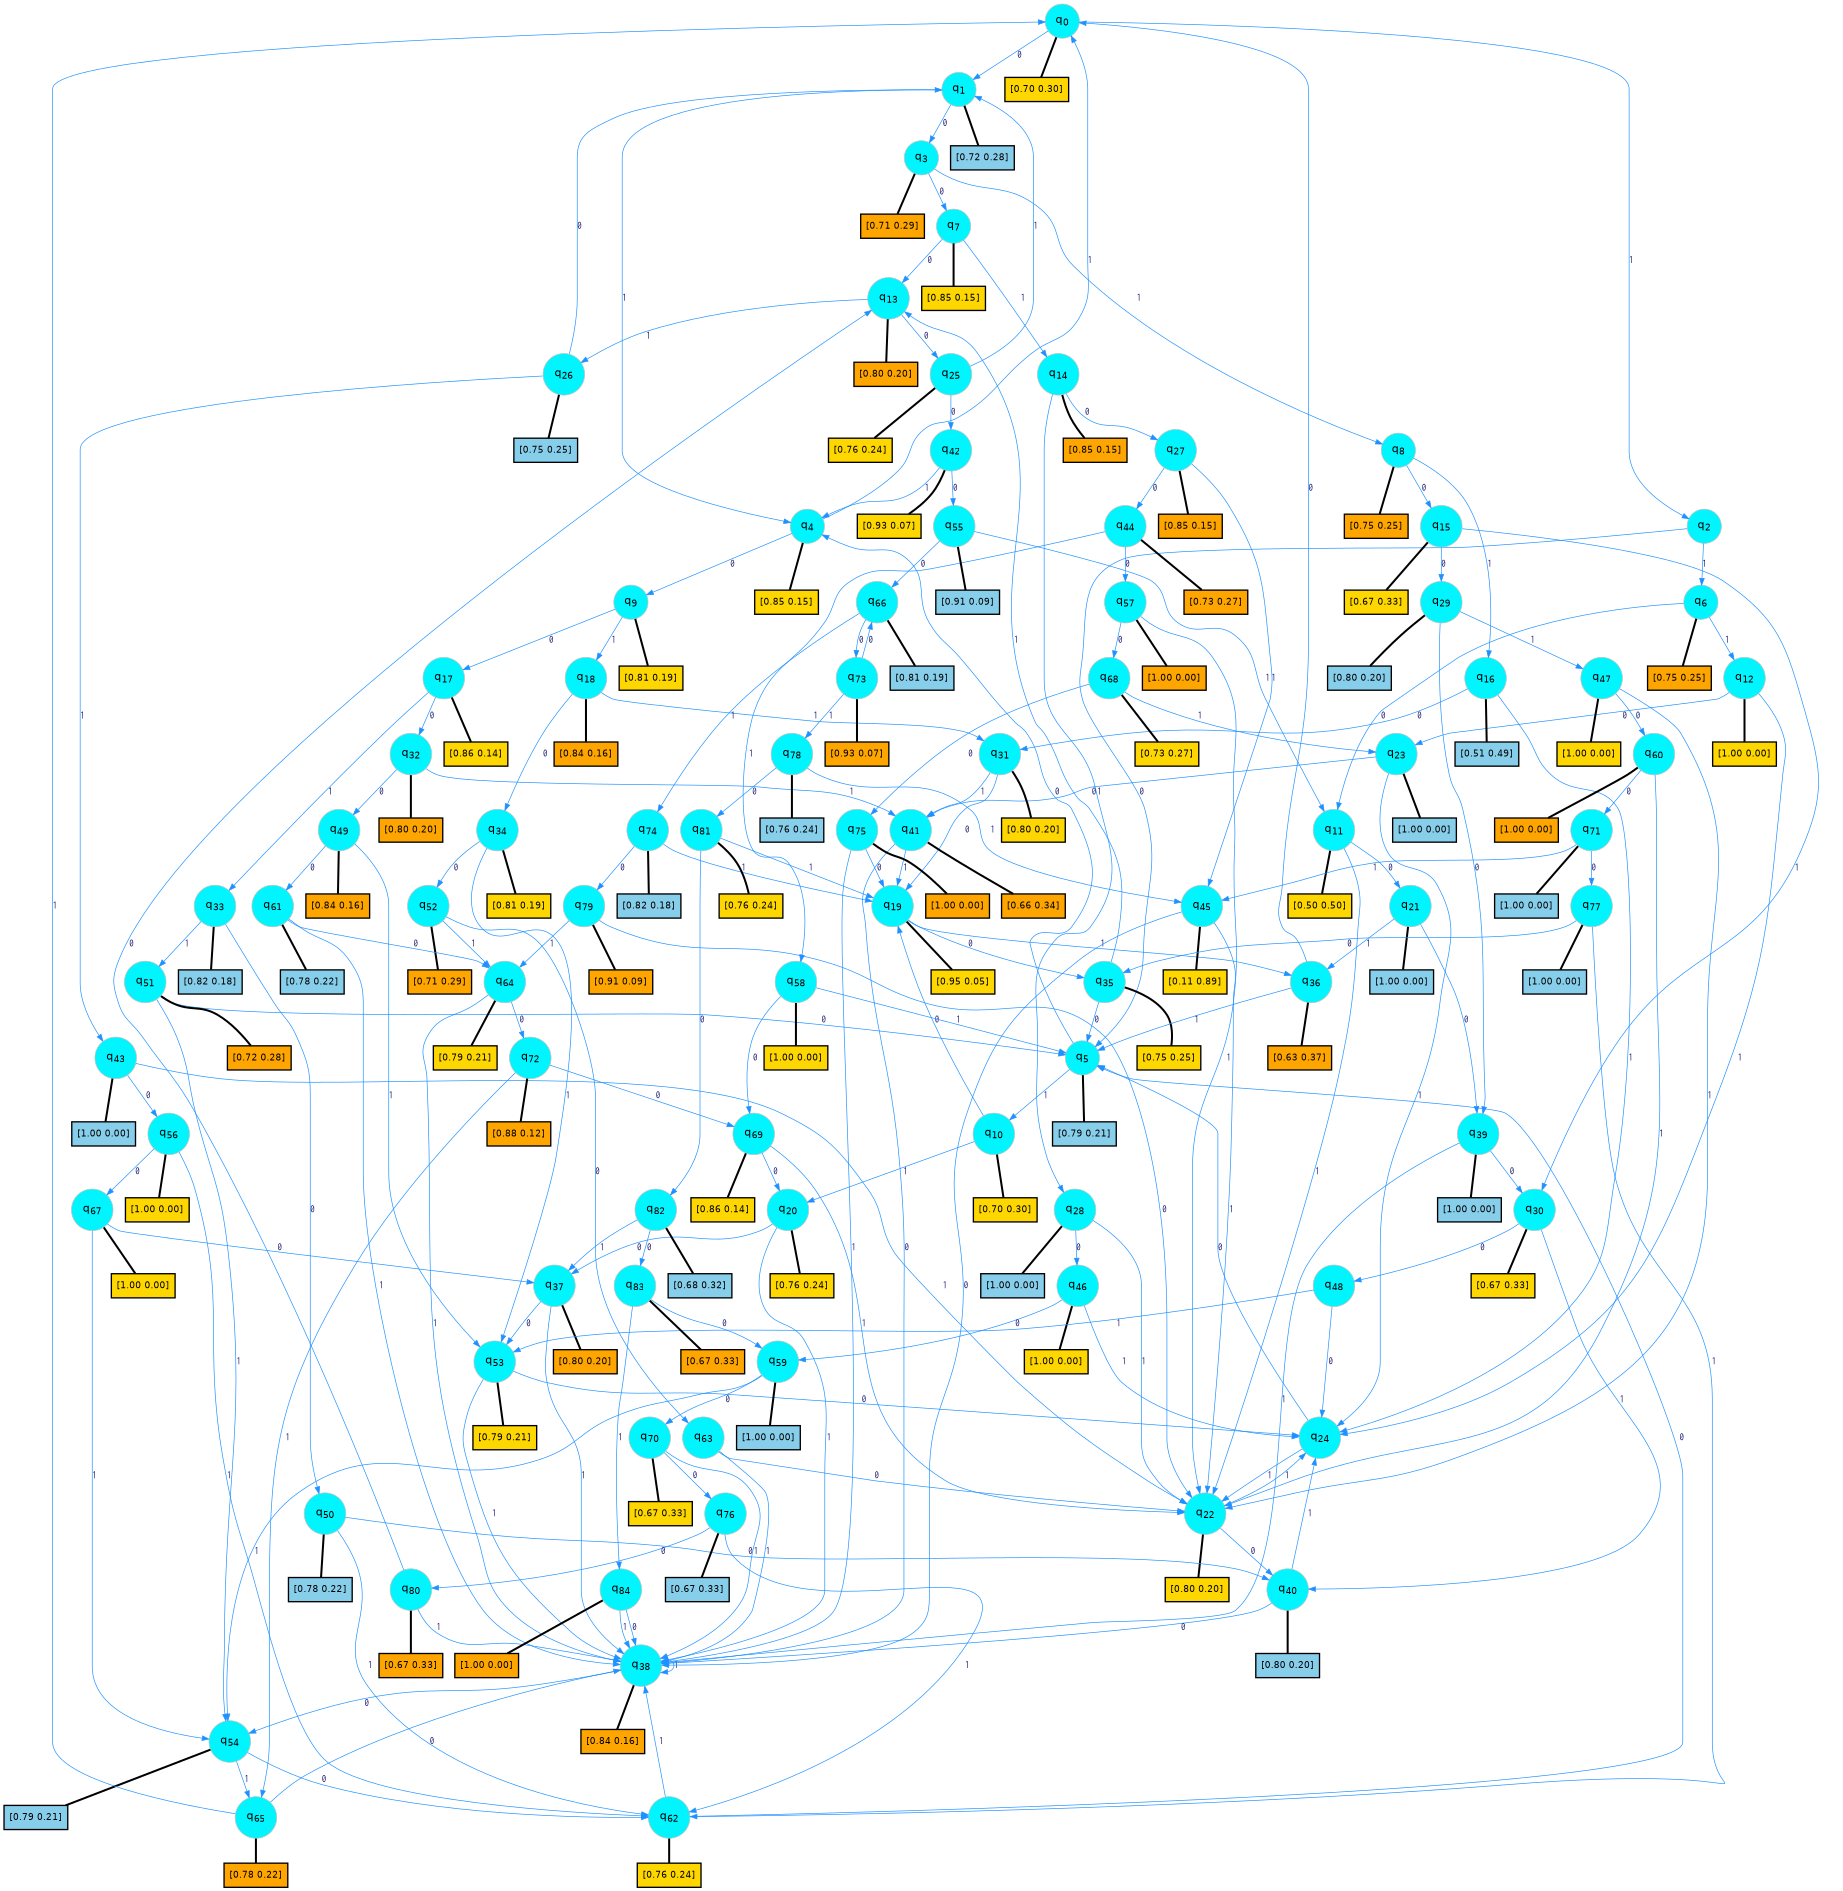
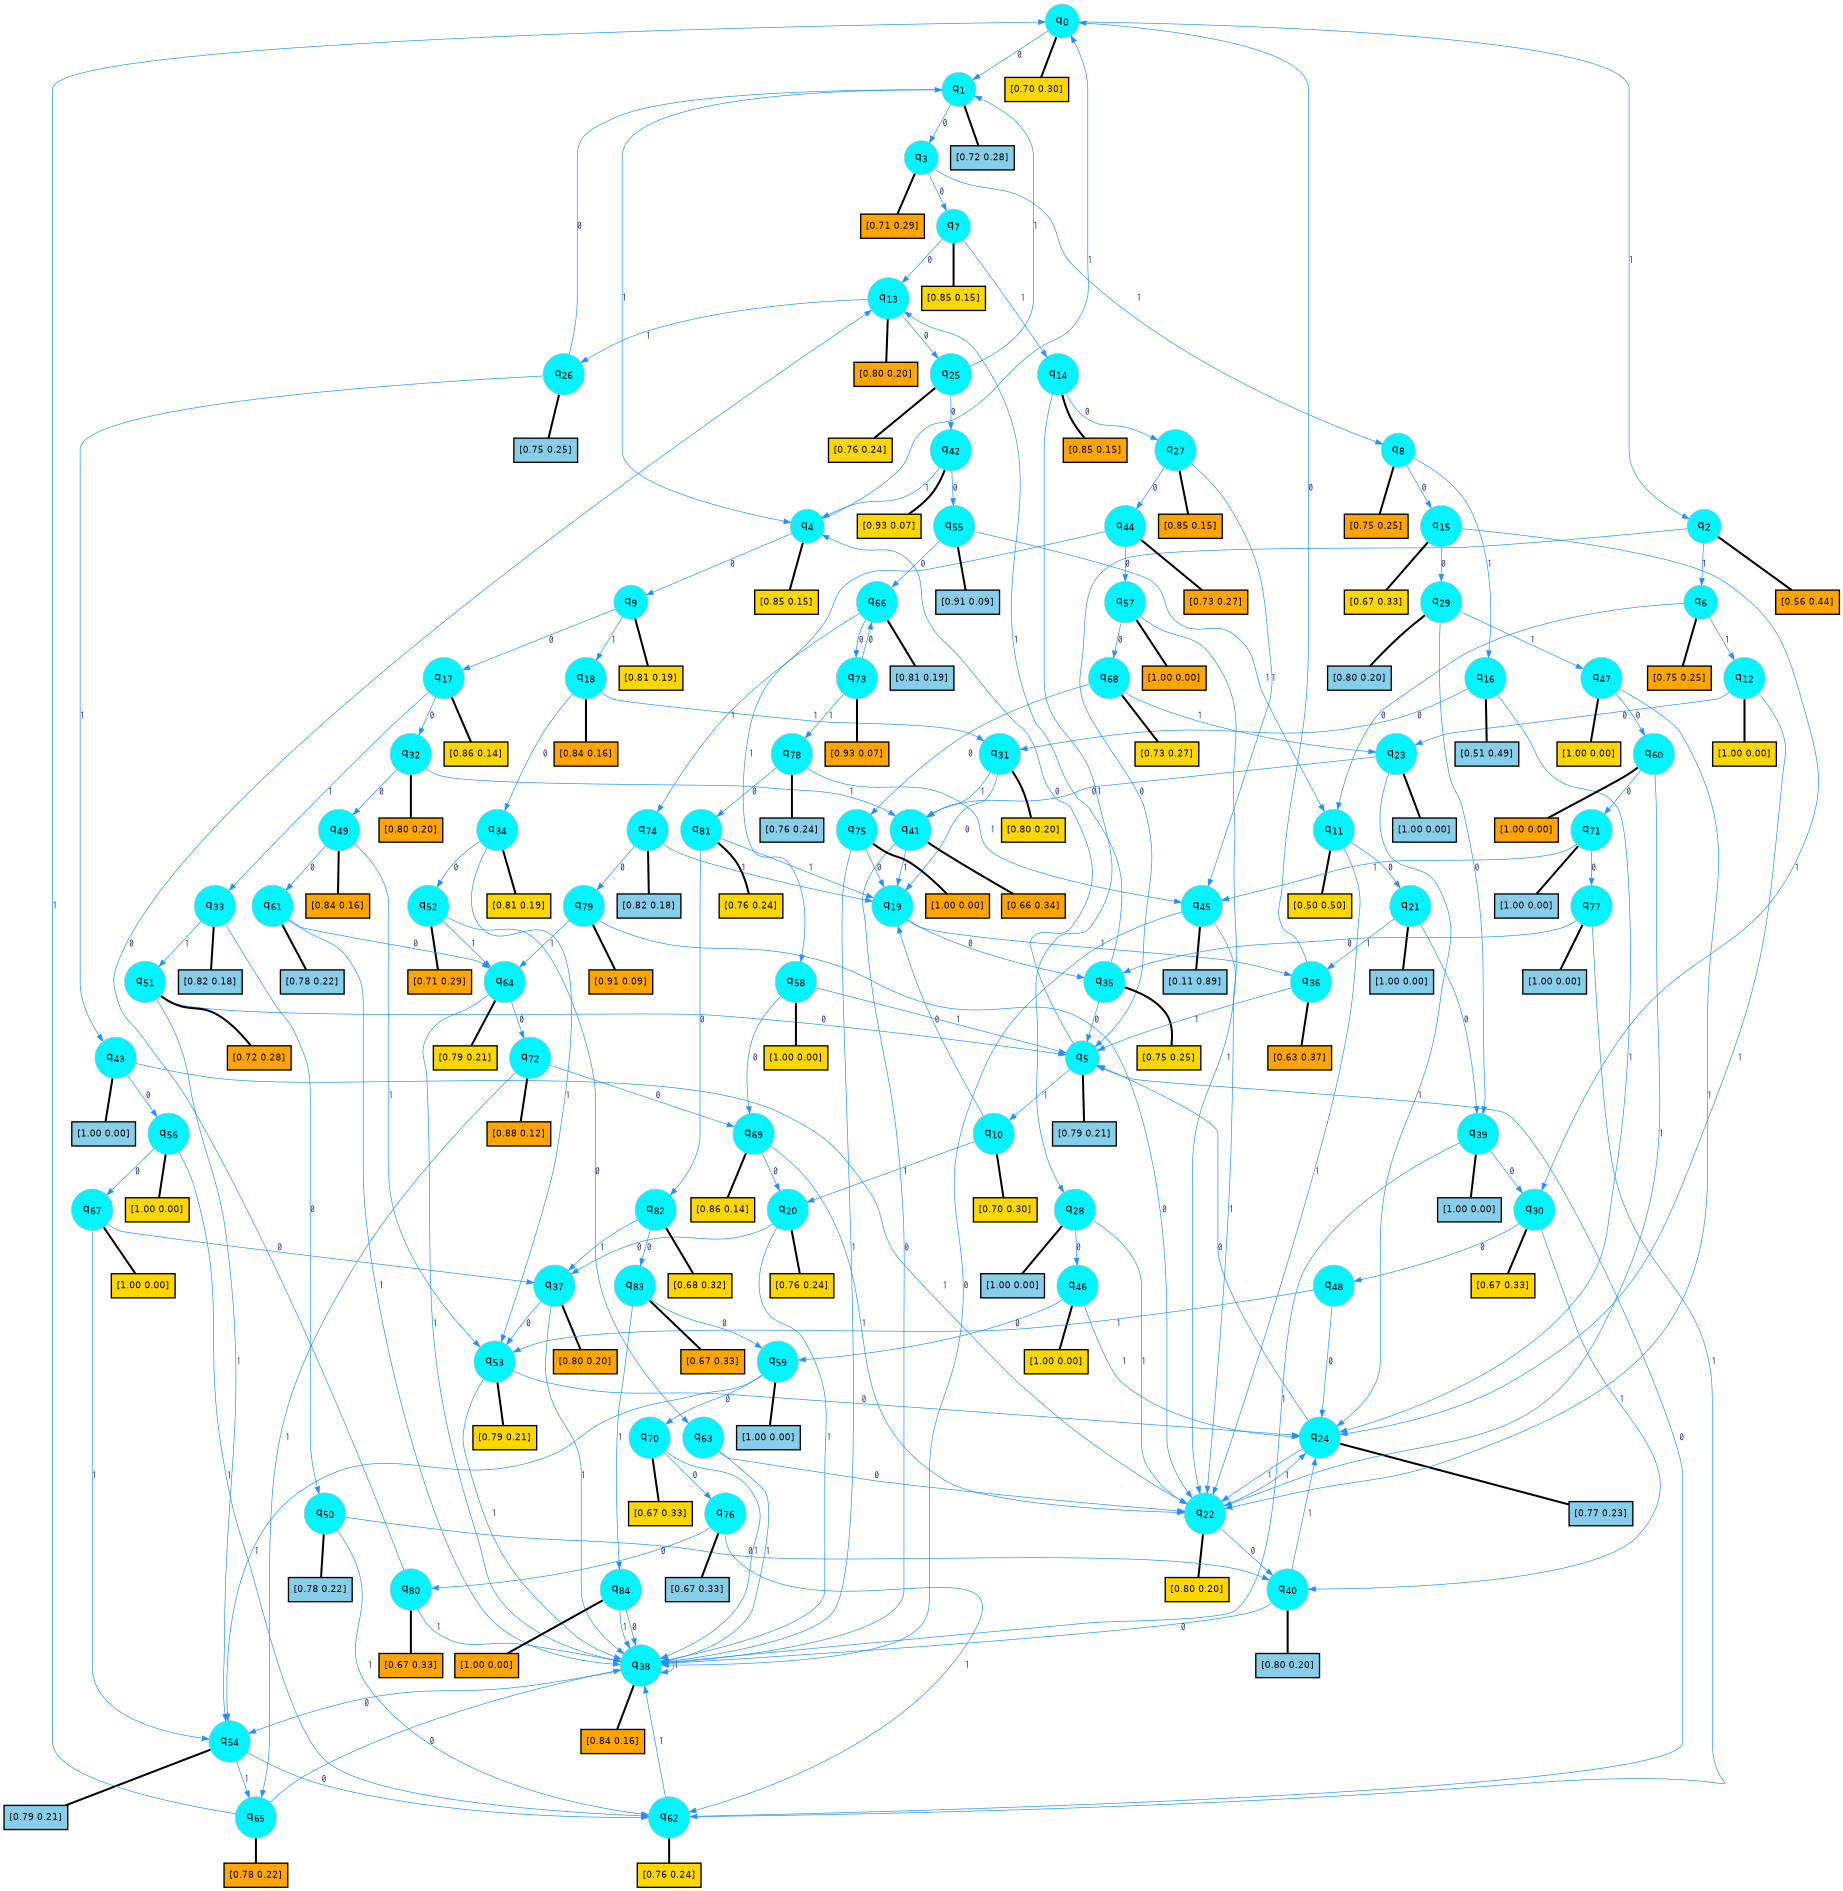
node "[0.56 0.44]": added
node "[0.95 0.05]": removed
node "[0.11 0.89]": fillcolor gold -> skyblue
node "[0.68 0.32]": fillcolor skyblue -> gold
node "[0.77 0.23]": added
